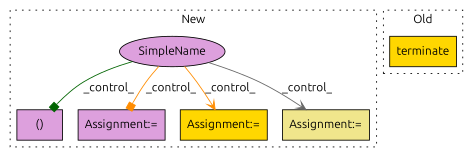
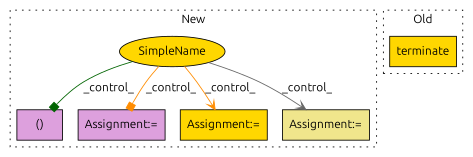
node "SimpleName": fillcolor plum -> gold
